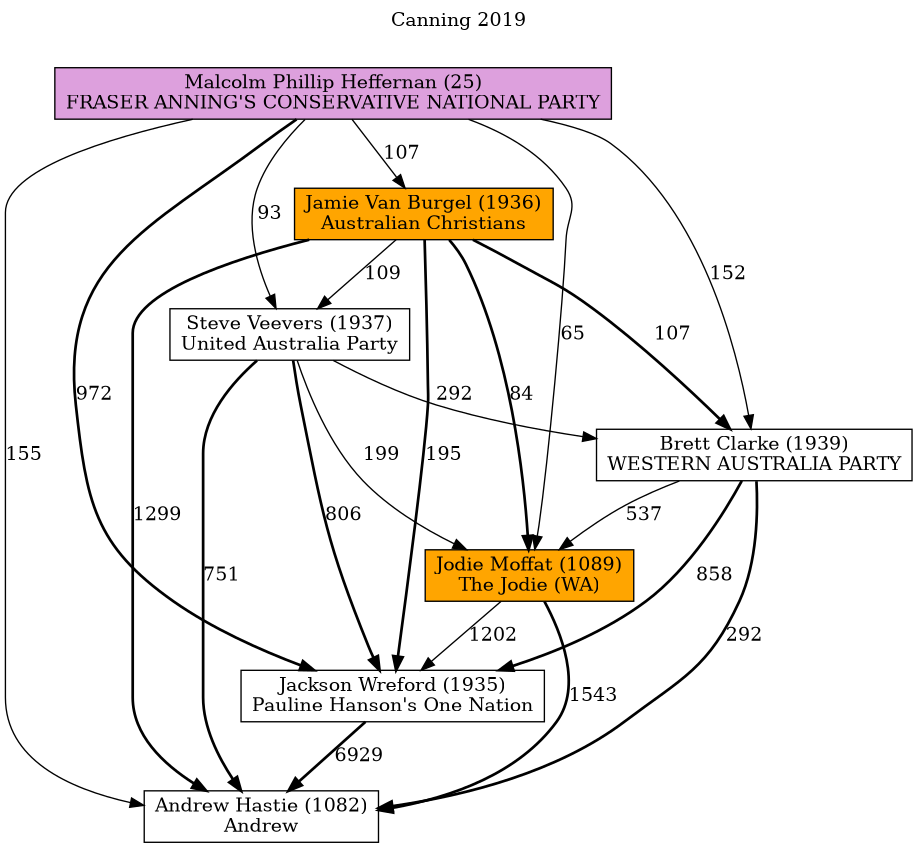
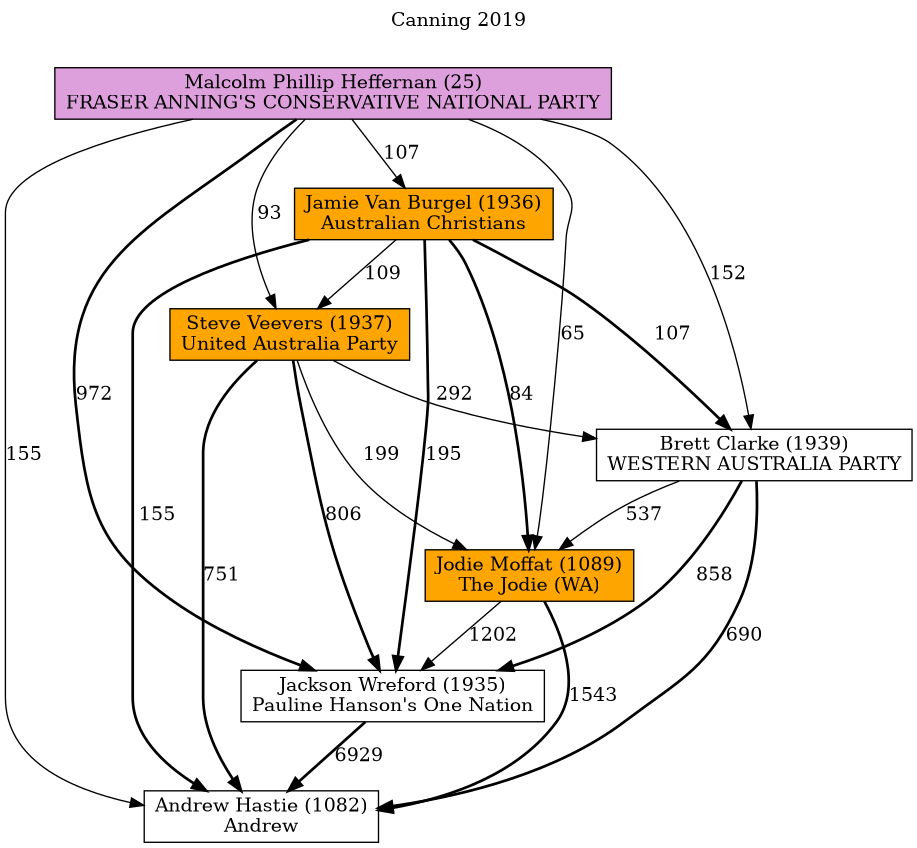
node "Steve Veevers (1937) United Australia Party": fillcolor white -> orange
edge "Jamie Van Burgel (1936) Australian Christians" -> "Andrew Hastie (1082) Andrew": label "1299" -> "155"
edge "Brett Clarke (1939) WESTERN AUSTRALIA PARTY" -> "Andrew Hastie (1082) Andrew": label "292" -> "690"
